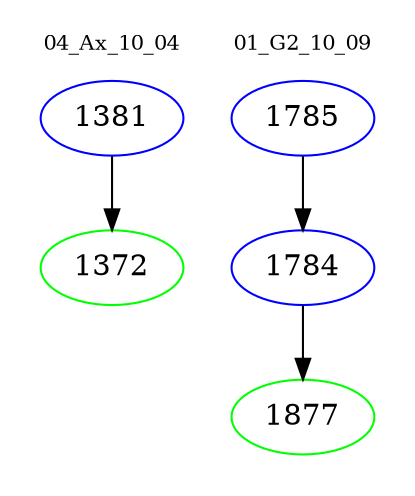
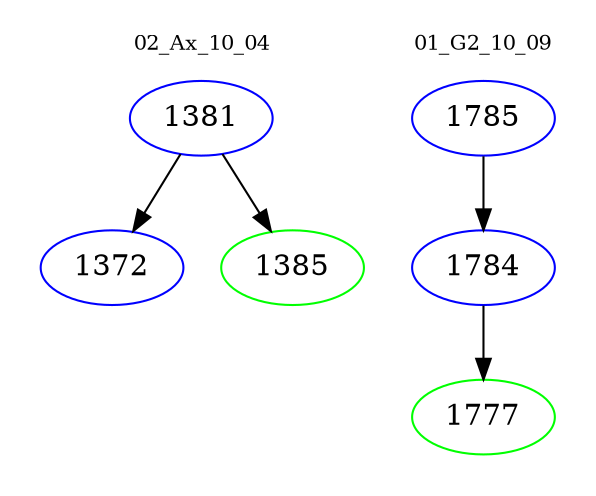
cluster "04_Ax_10_04": label "04_Ax_10_04" -> "02_Ax_10_04"
node "1372": color green -> blue
node "1385": added
node "1877": label "1877" -> "1777"
